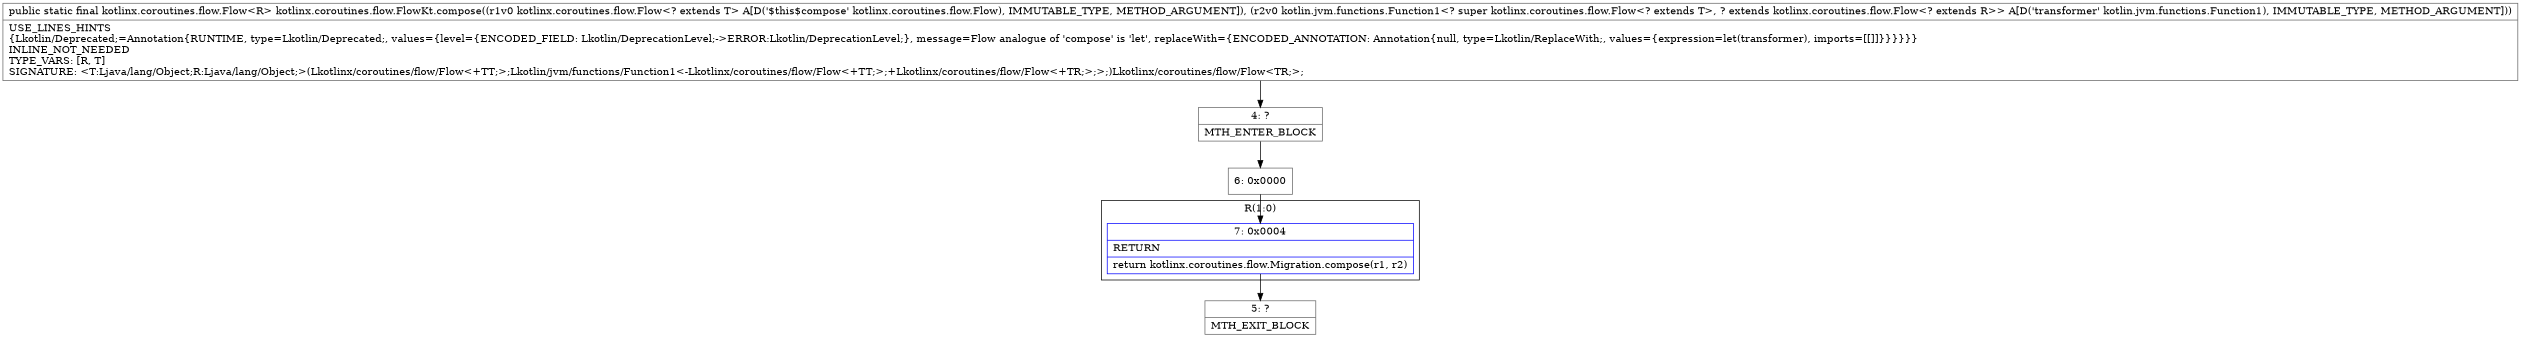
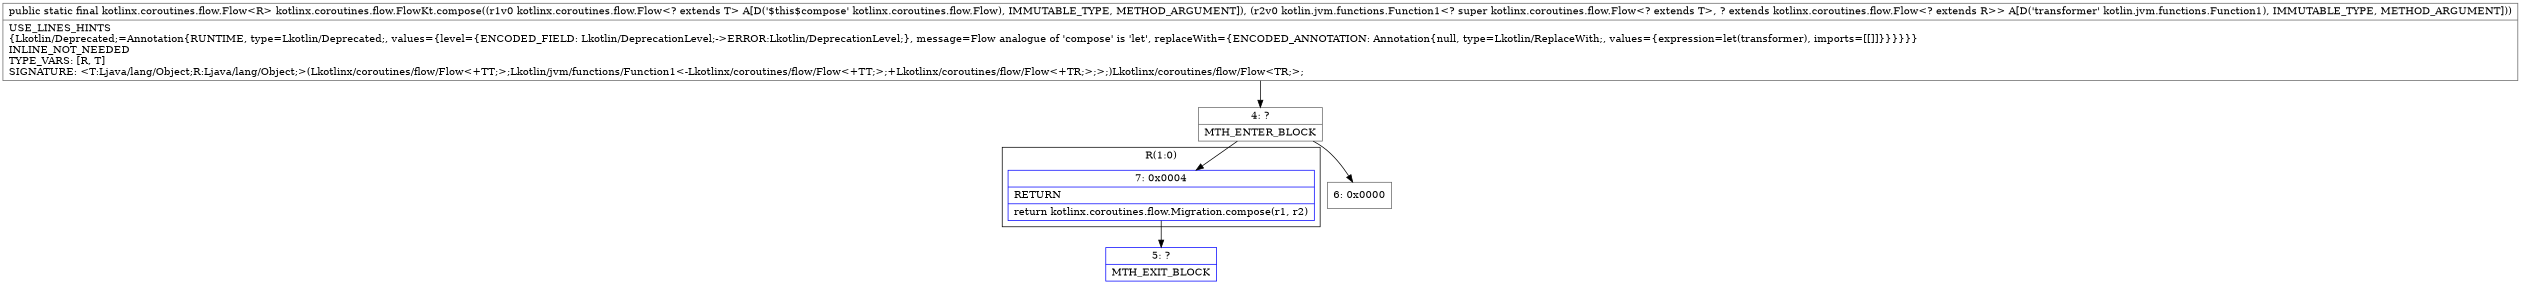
edge "6: 0x0000" -> "7: 0x0004": now "4: ?" -> "7: 0x0004"
node "5: ?": color gray40 -> blue
